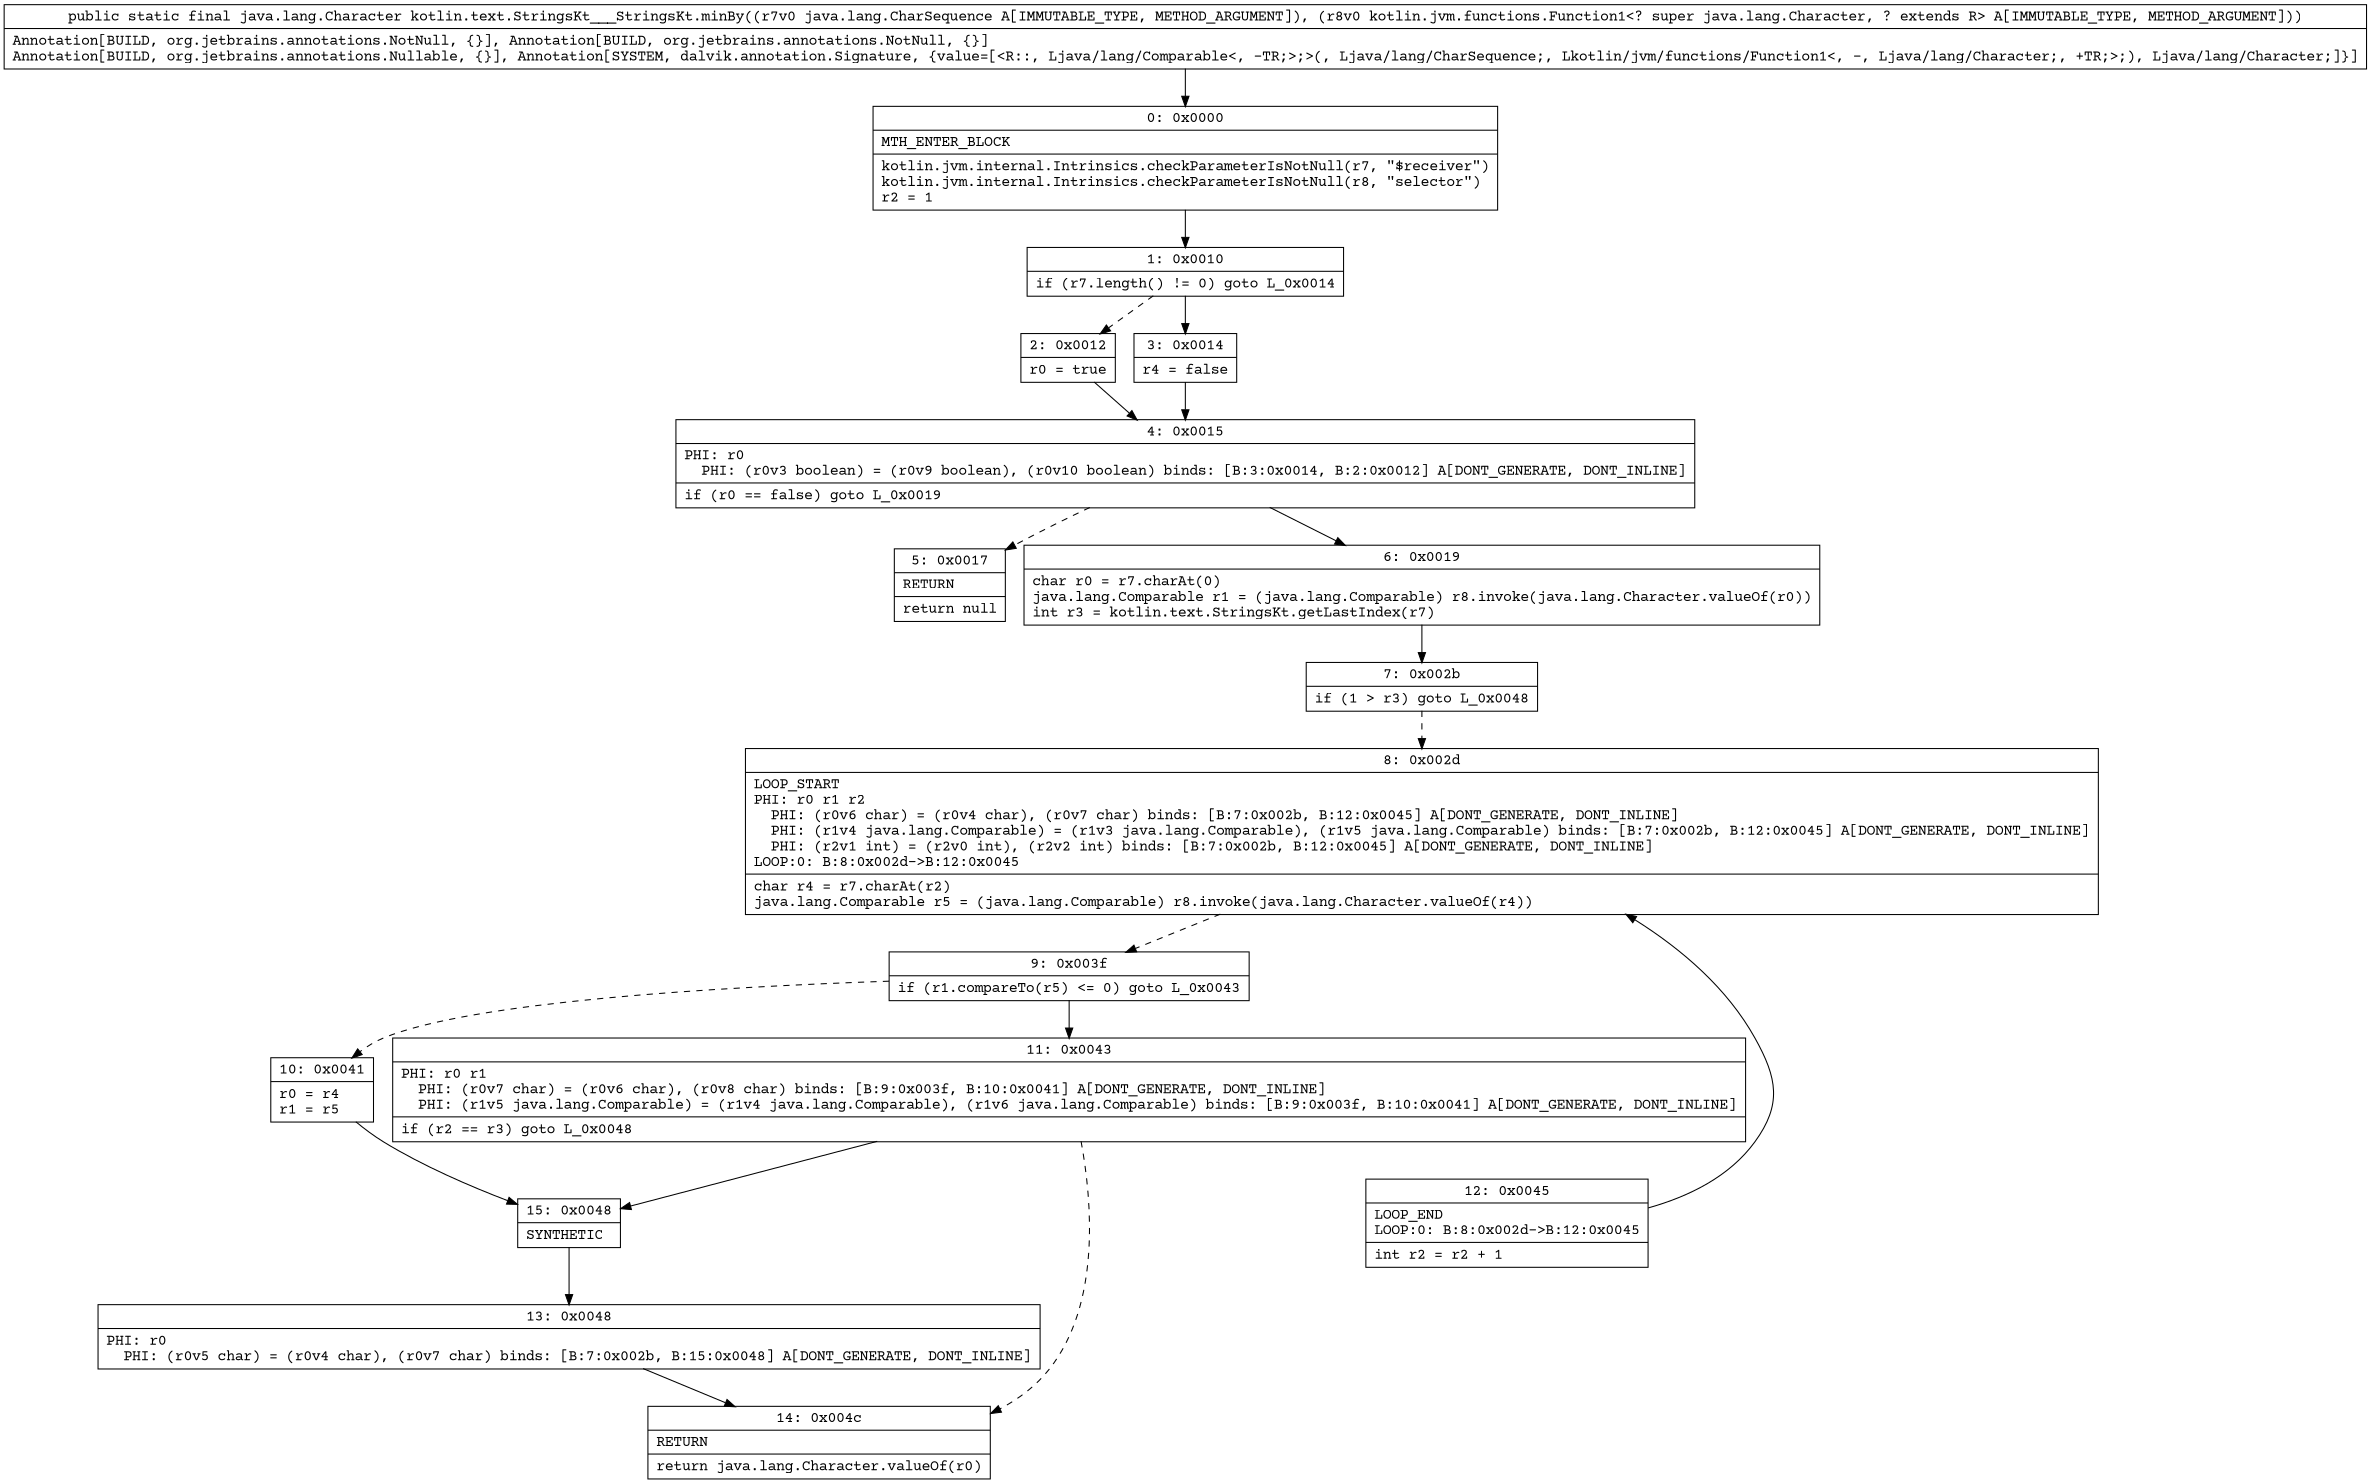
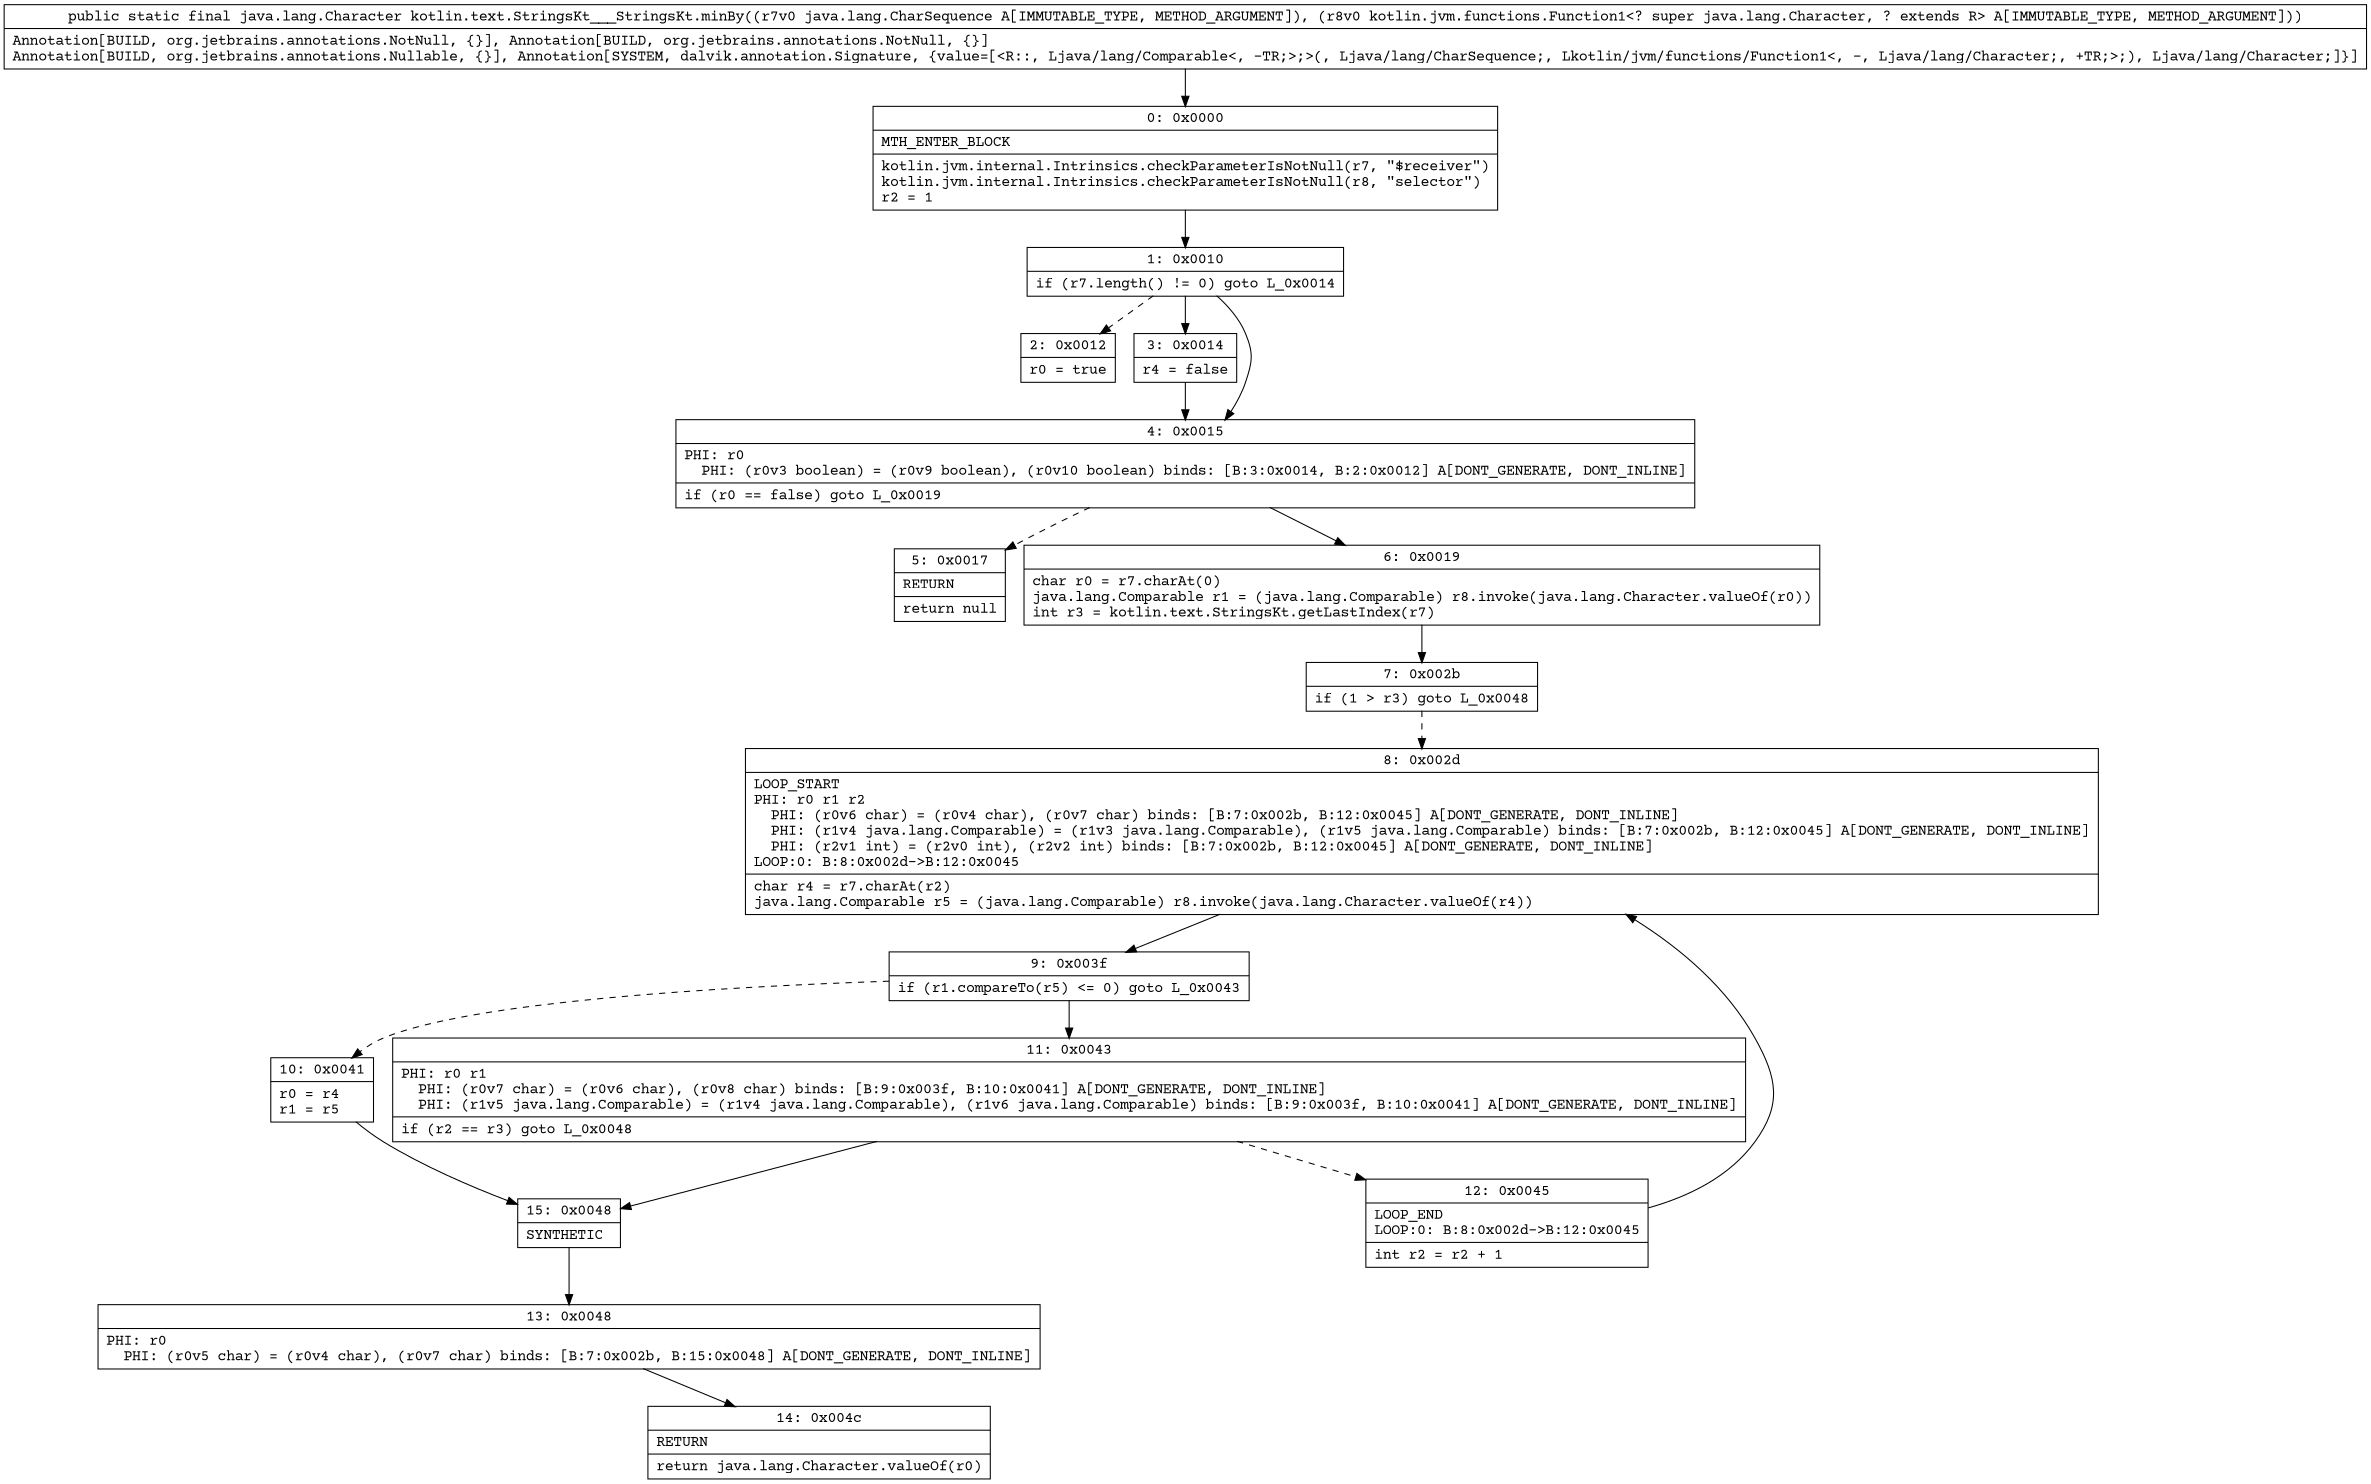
edge "2: 0x0012" -> "4: 0x0015": now "1: 0x0010" -> "4: 0x0015"
edge "8: 0x002d" -> "9: 0x003f": style dashed -> solid
edge "11: 0x0043" -> "14: 0x004c": now "11: 0x0043" -> "12: 0x0045"
